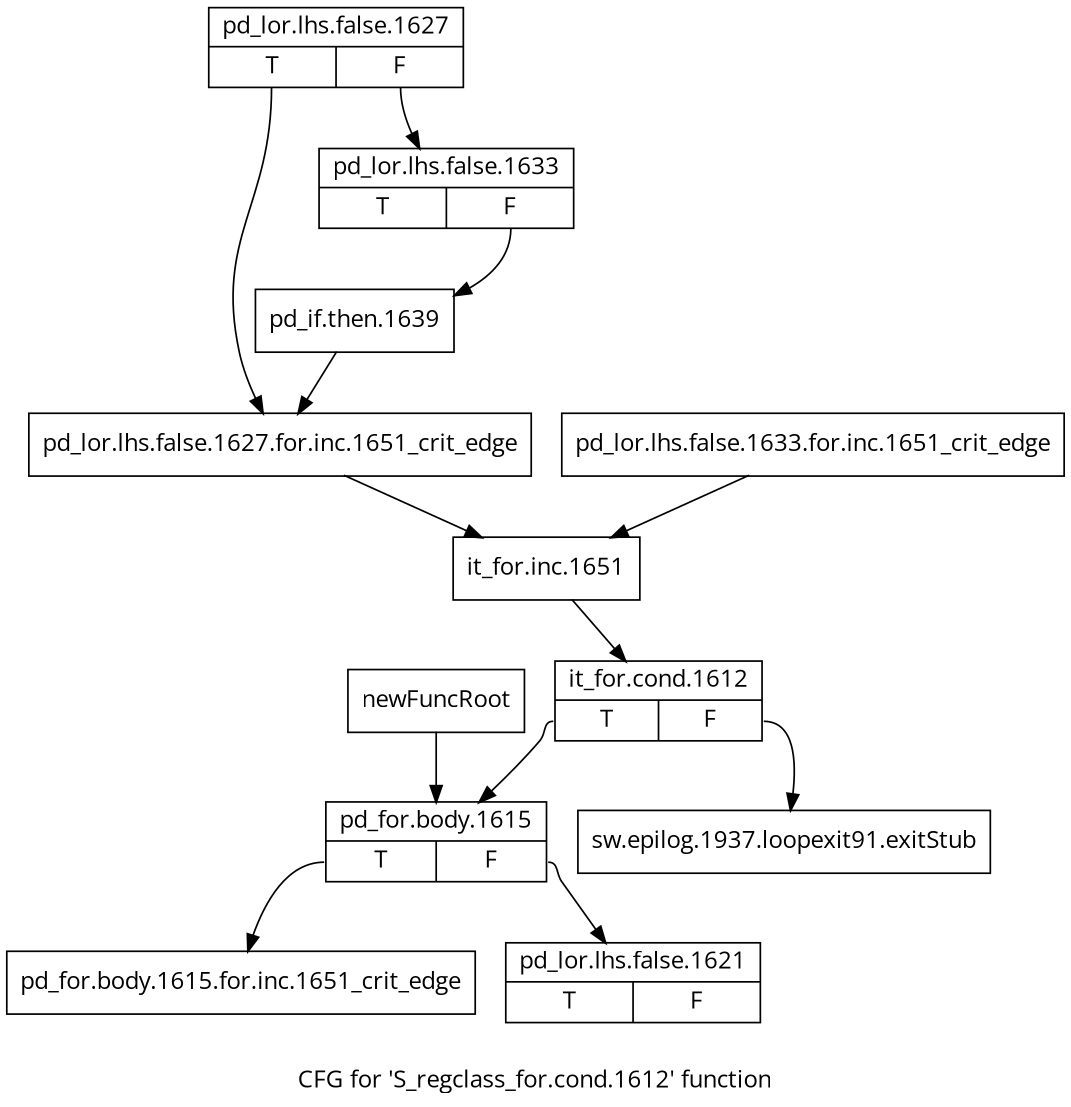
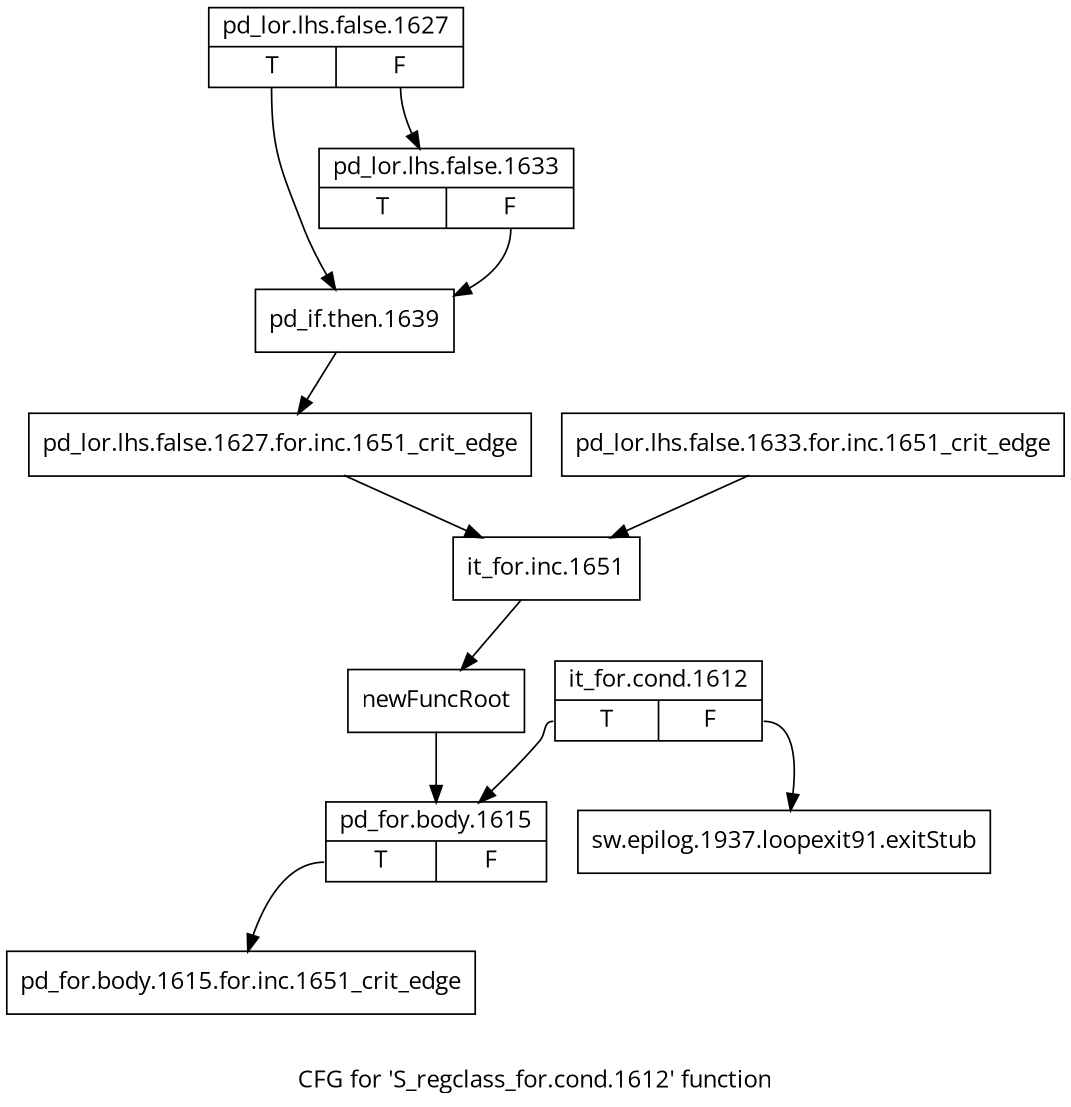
edge "pd_lor.lhs.false.1627" -> "pd_lor.lhs.false.1627.for.inc.1651_crit_edge": now "pd_lor.lhs.false.1627" -> "pd_if.then.1639"
edge "it_for.inc.1651" -> "it_for.cond.1612": now "it_for.inc.1651" -> "newFuncRoot"
node "pd_lor.lhs.false.1621": removed
